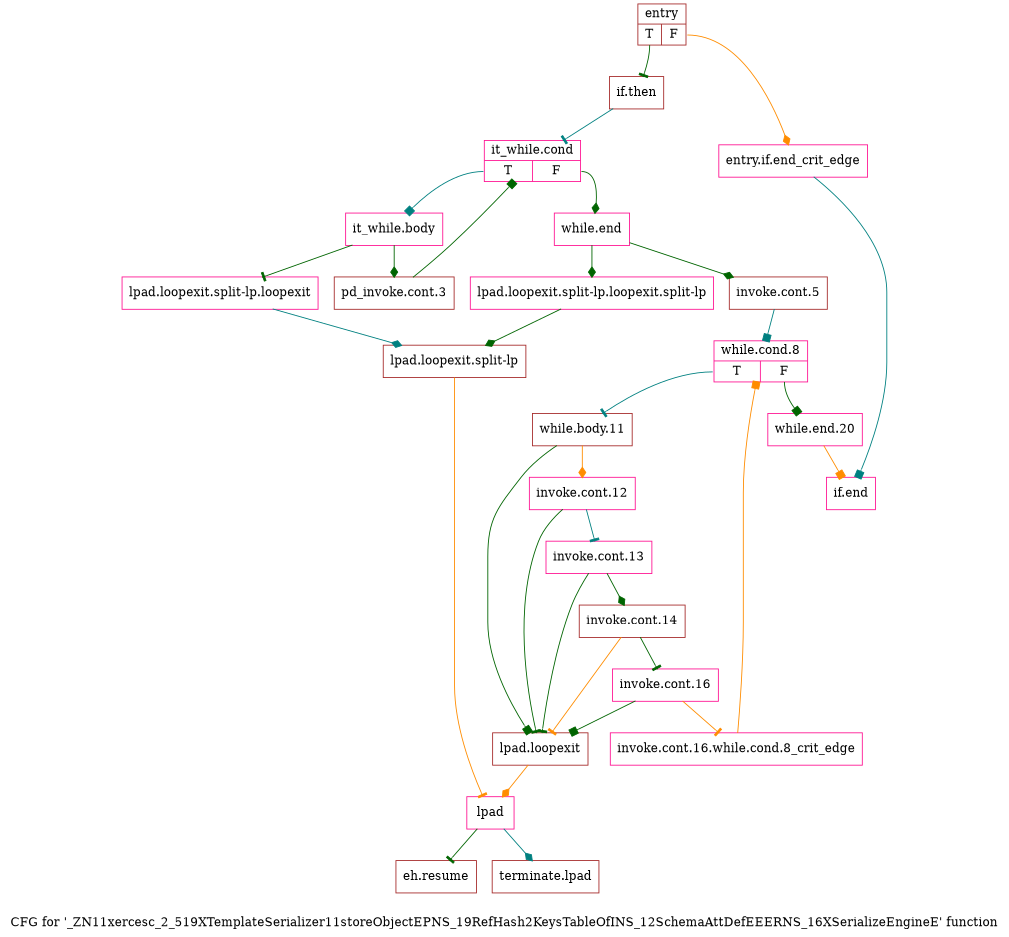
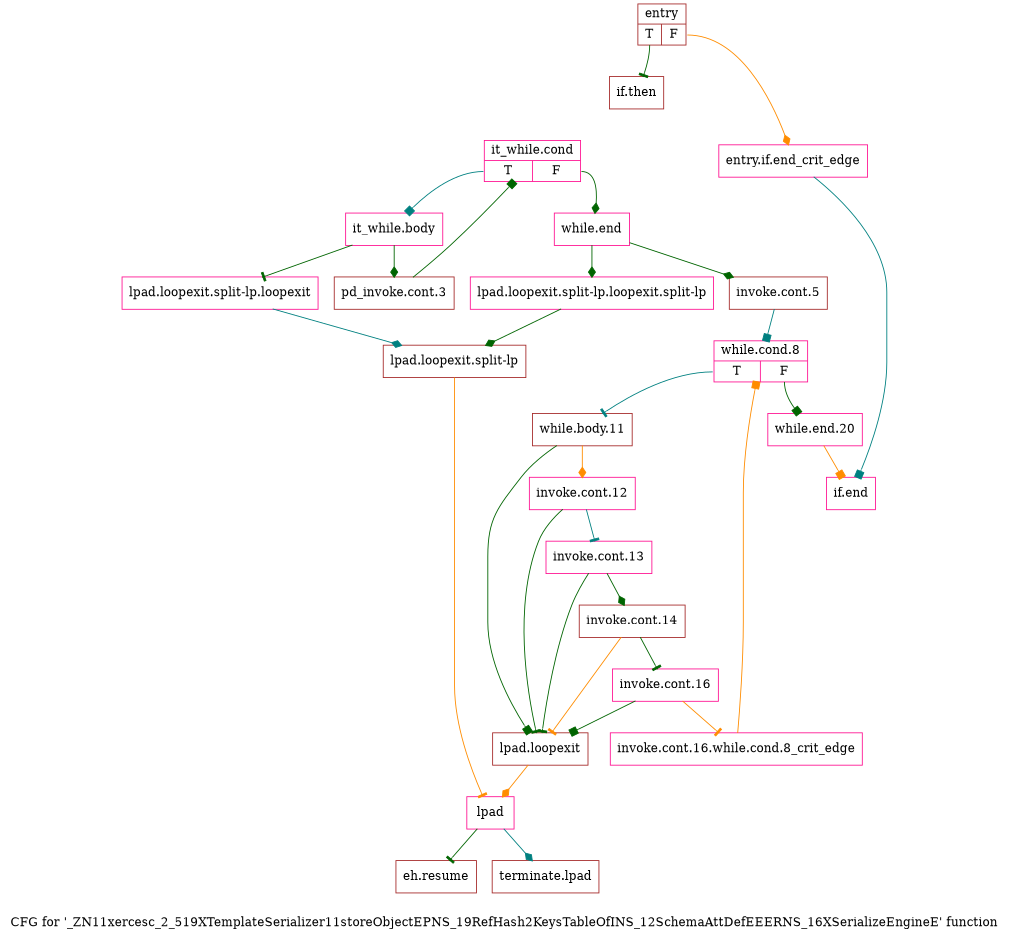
edge "if.then" -> "it_while.cond": removed
